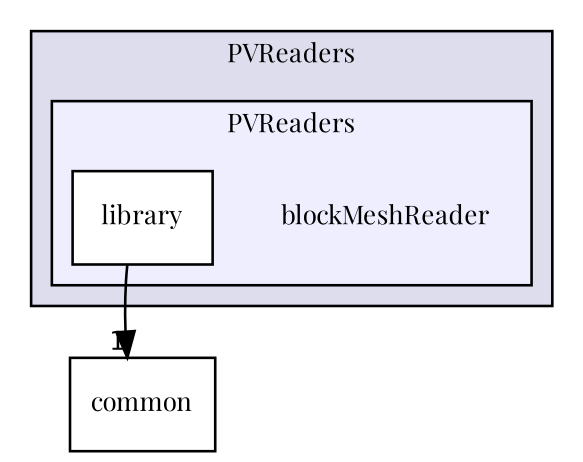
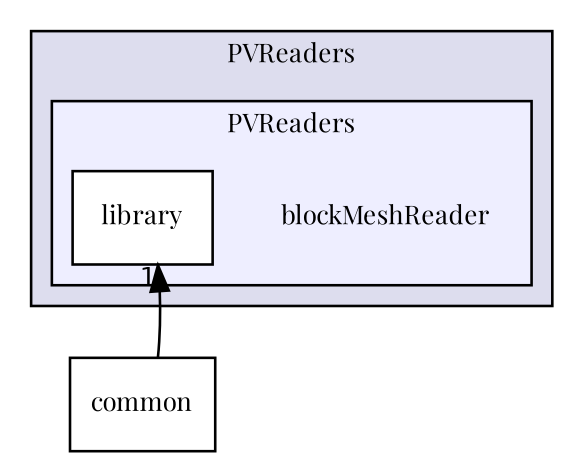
edge "library" -> "common": reversed
